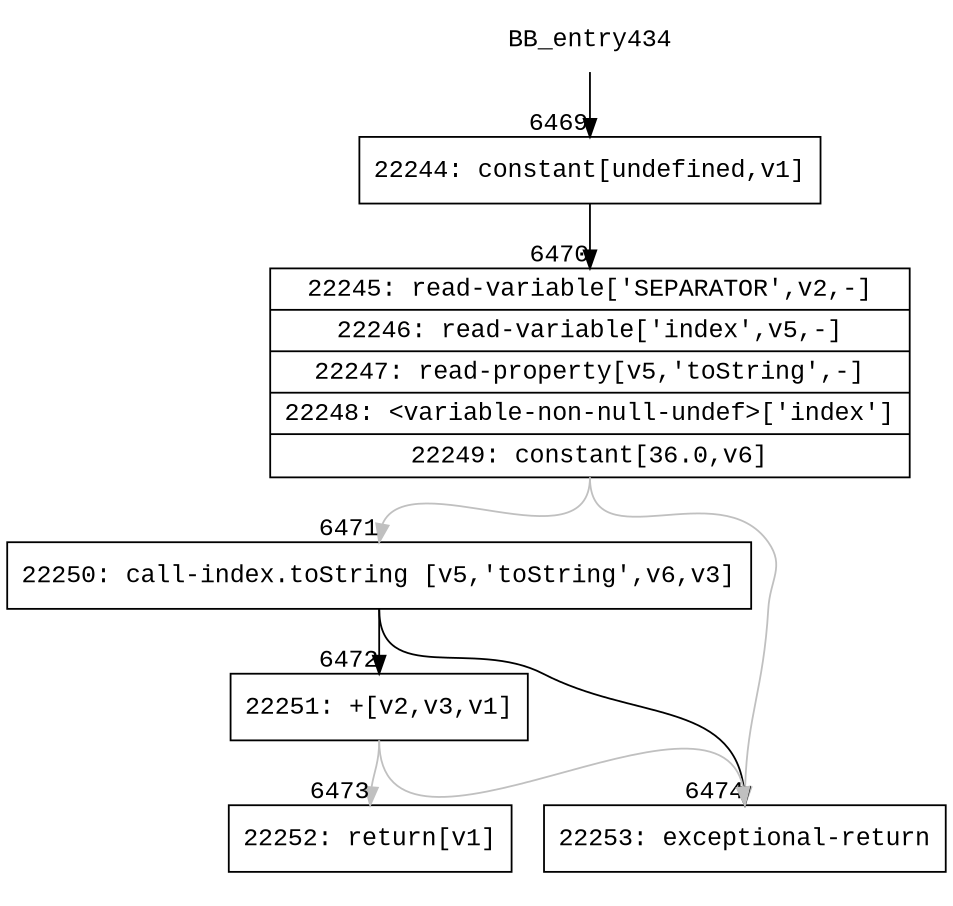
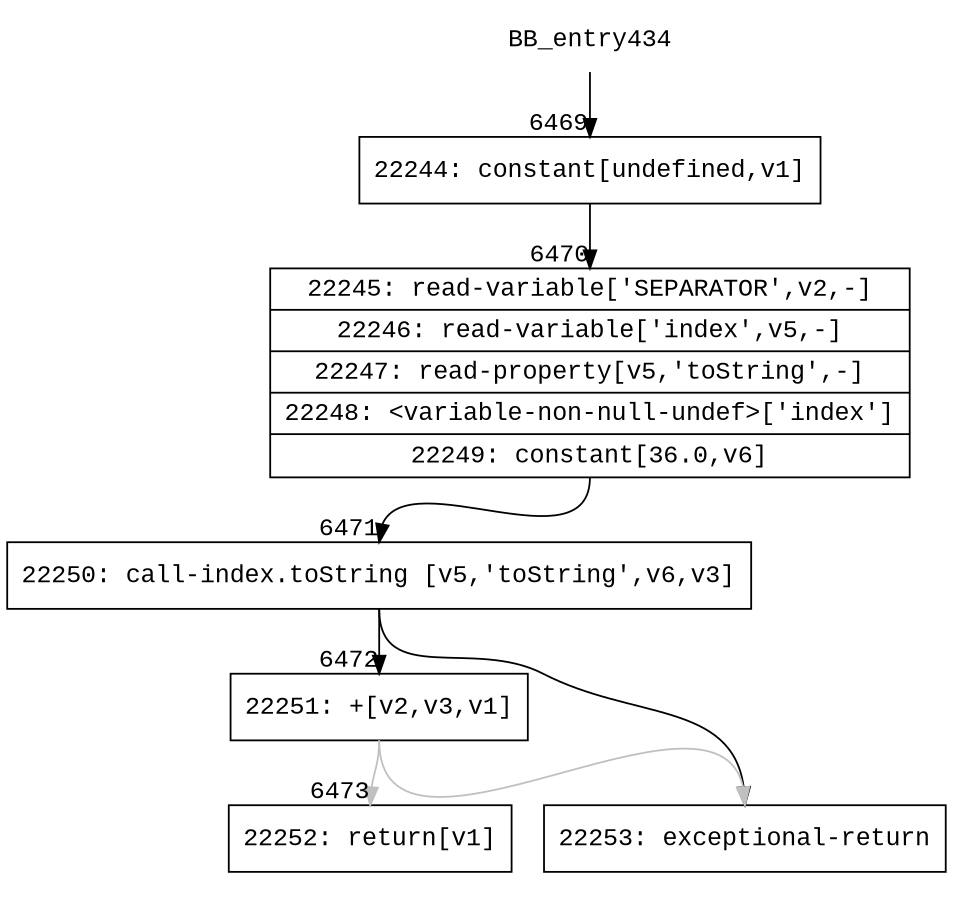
edge "22245: read-variable['SEPARATOR',v2,-]" -> "22250: call-index.toString [v5,'toString',v6,v3]": color gray -> black
edge "22245: read-variable['SEPARATOR',v2,-]" -> "22253: exceptional-return": removed
